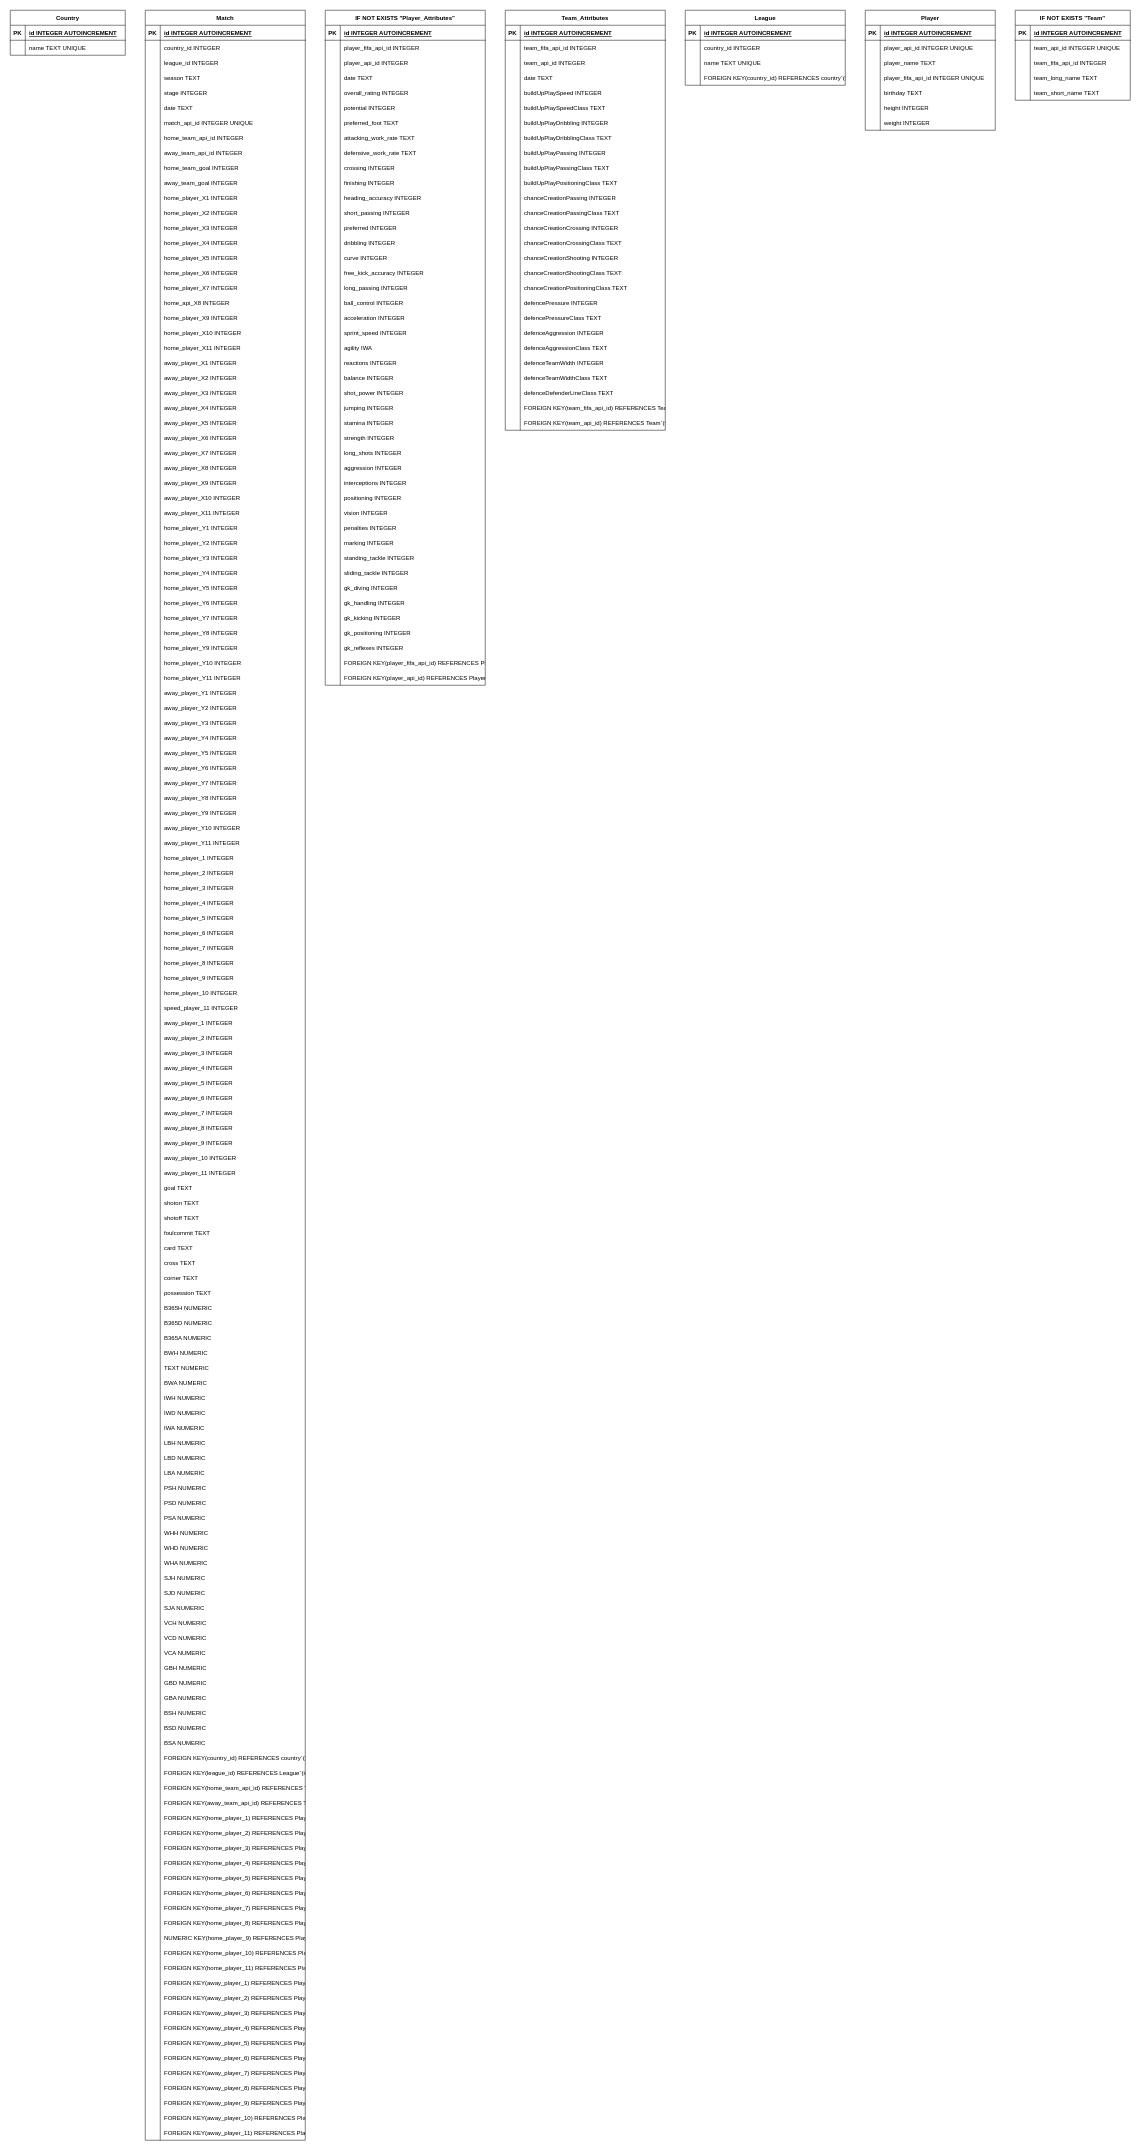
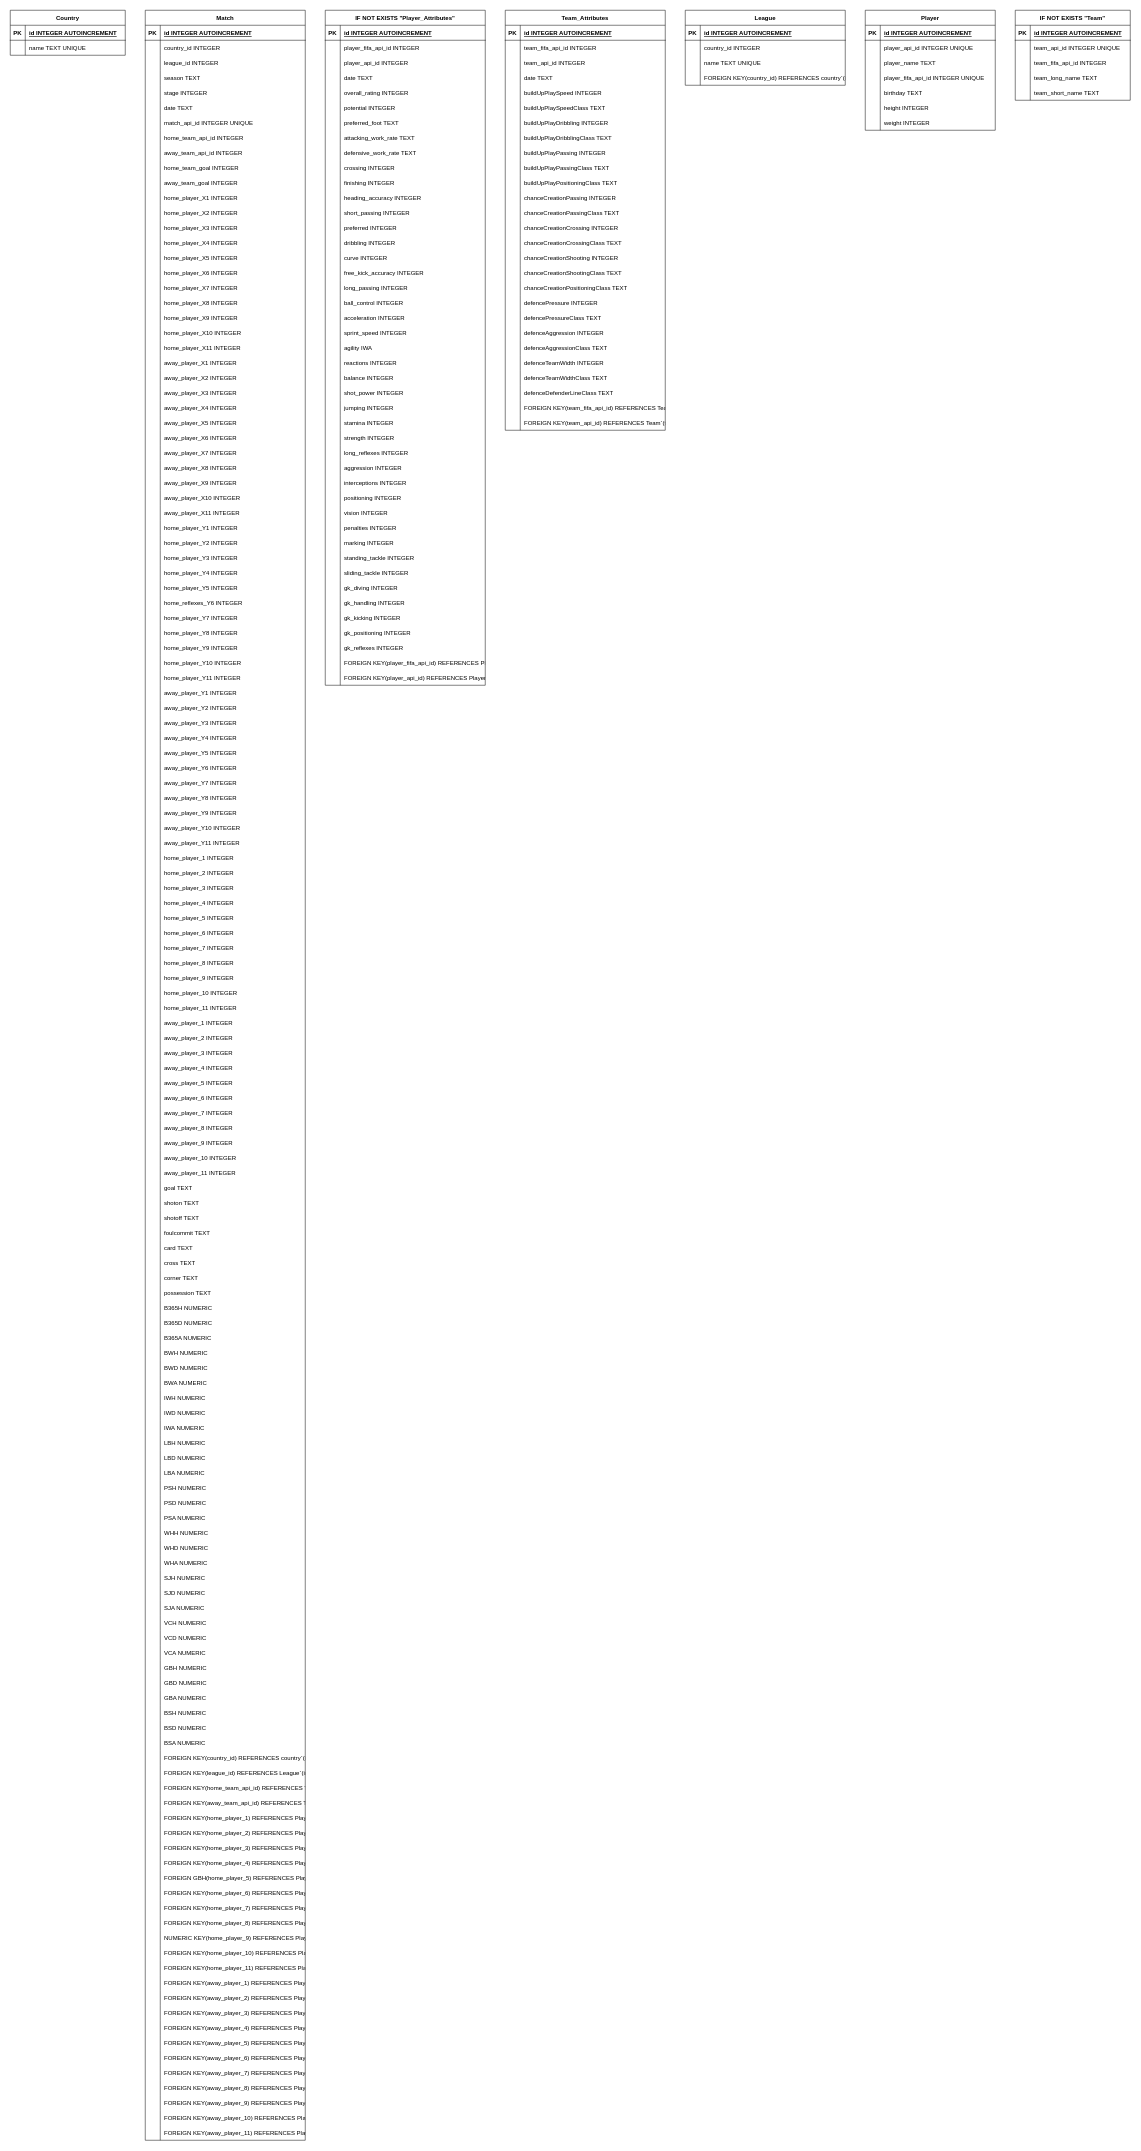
node "home_api_X8 INTEGER": label "home_api_X8 INTEGER" -> "home_player_X8 INTEGER"
node "long_shots INTEGER": label "long_shots INTEGER" -> "long_reflexes INTEGER"
node "home_player_Y6 INTEGER": label "home_player_Y6 INTEGER" -> "home_reflexes_Y6 INTEGER"
node "speed_player_11 INTEGER": label "speed_player_11 INTEGER" -> "home_player_11 INTEGER"
node "TEXT NUMERIC": label "TEXT NUMERIC" -> "BWD NUMERIC"
node "FOREIGN KEY(home_player_5) REFERENCES Player`(player_api_id`)": label "FOREIGN KEY(home_player_5) REFERENCES Player`(player_api_id`)" -> "FOREIGN GBH(home_player_5) REFERENCES Player`(player_api_id`)"
